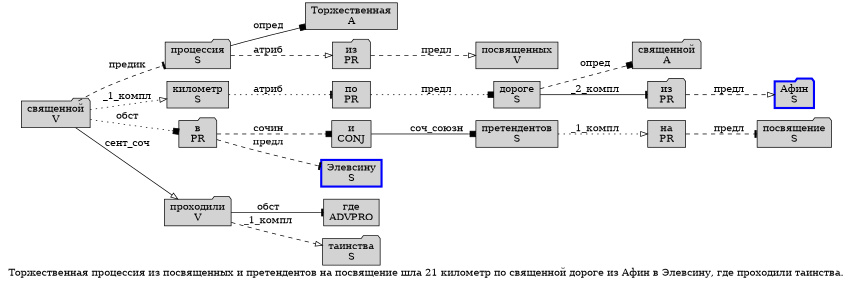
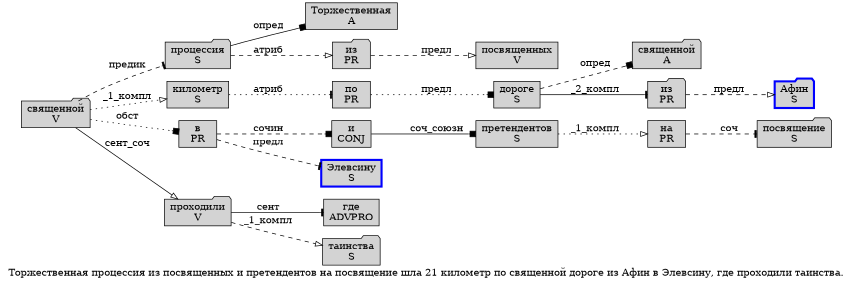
edge "на PR" -> "посвящение S": label "предл" -> "соч"
node "в PR": shape folder -> box
edge "проходили V" -> "где ADVPRO": label "обст" -> "сент"
